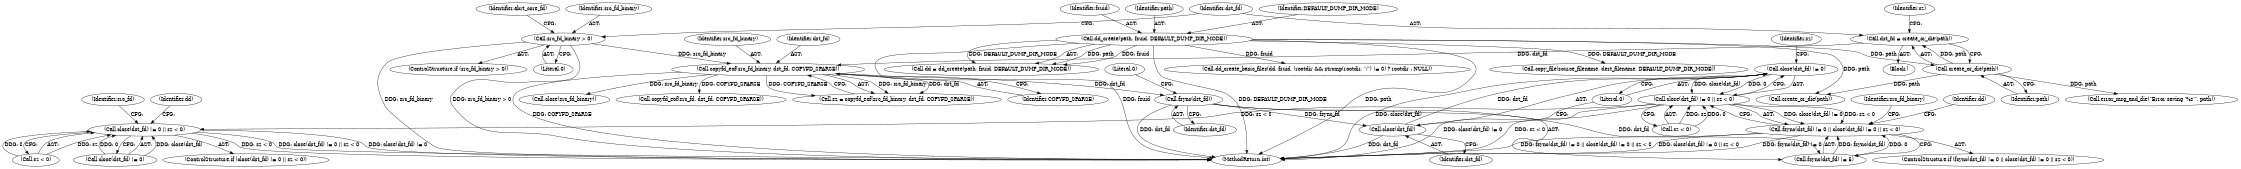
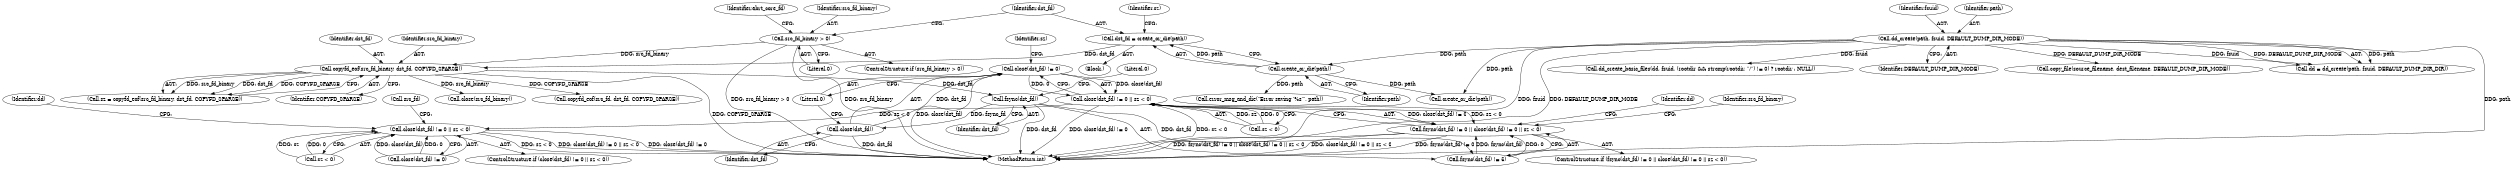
edge "(Call,dd_create(path, fsuid, DEFAULT_DUMP_DIR_MODE))" -> "(Identifier,DEFAULT_DUMP_DIR_MODE)": added, label "CFG:"
node "(Call,dd = dd_create(path, fsuid, DEFAULT_DUMP_DIR_MODE))": label "(Call,dd = dd_create(path, fsuid, DEFAULT_DUMP_DIR_MODE))" -> "(Call,dd = dd_create(path, fsuid, DEFAULT_DUMP_DIR_DIR))"
node "(Identifier,src_fd)": label "(Identifier,src_fd)" -> "(Call,src_fd)"
